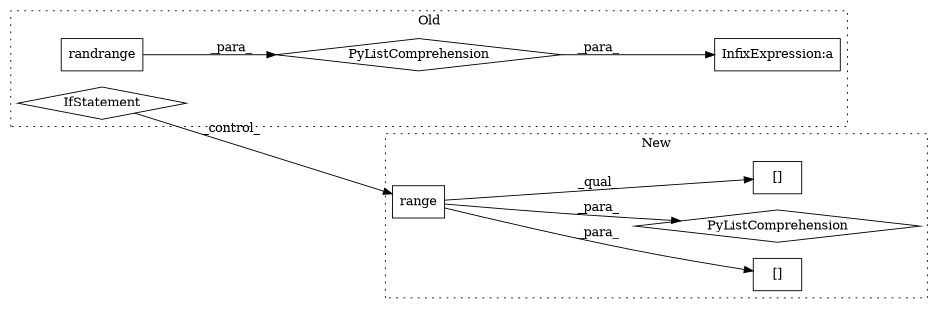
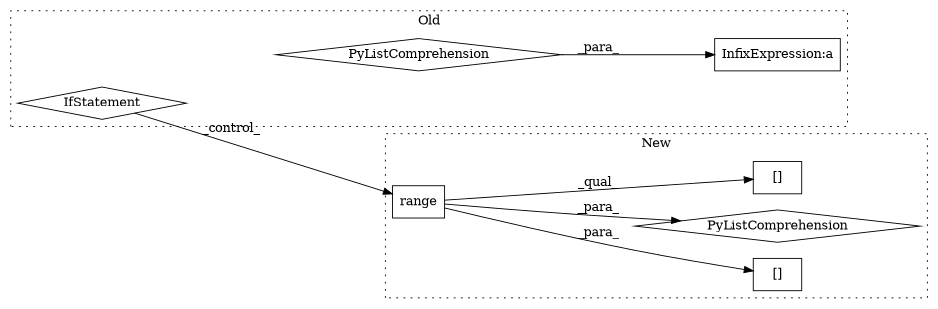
node "randrange": removed
